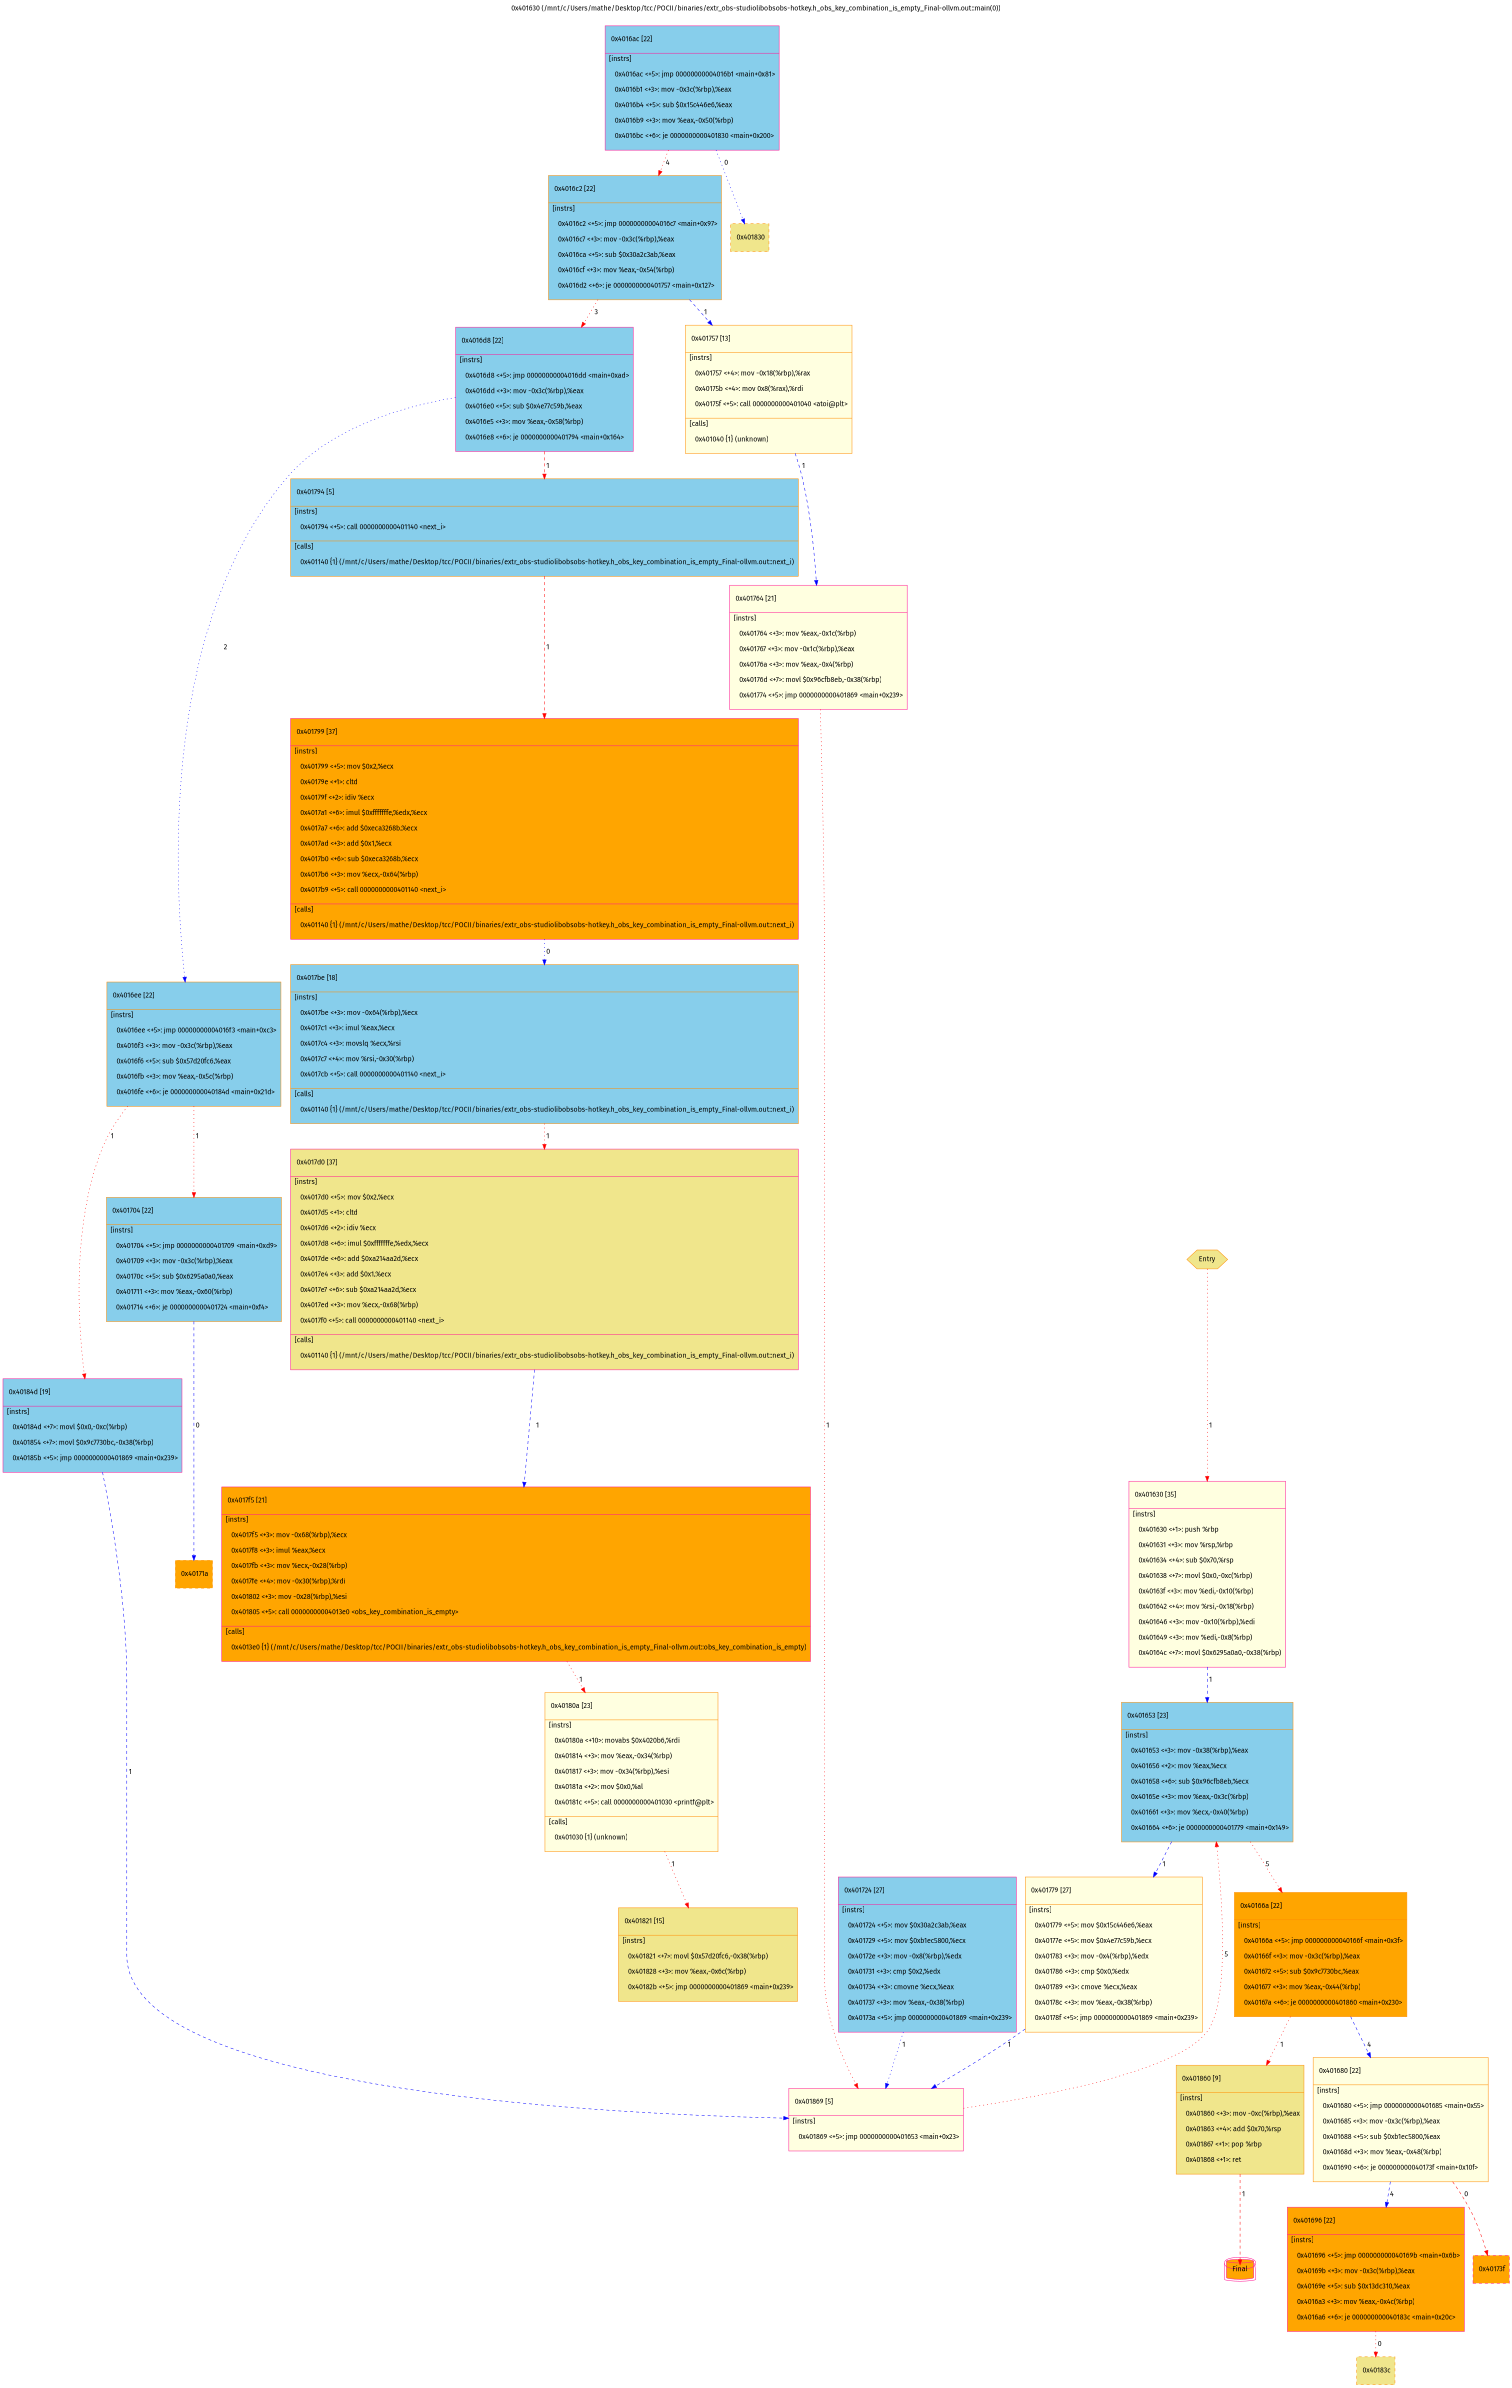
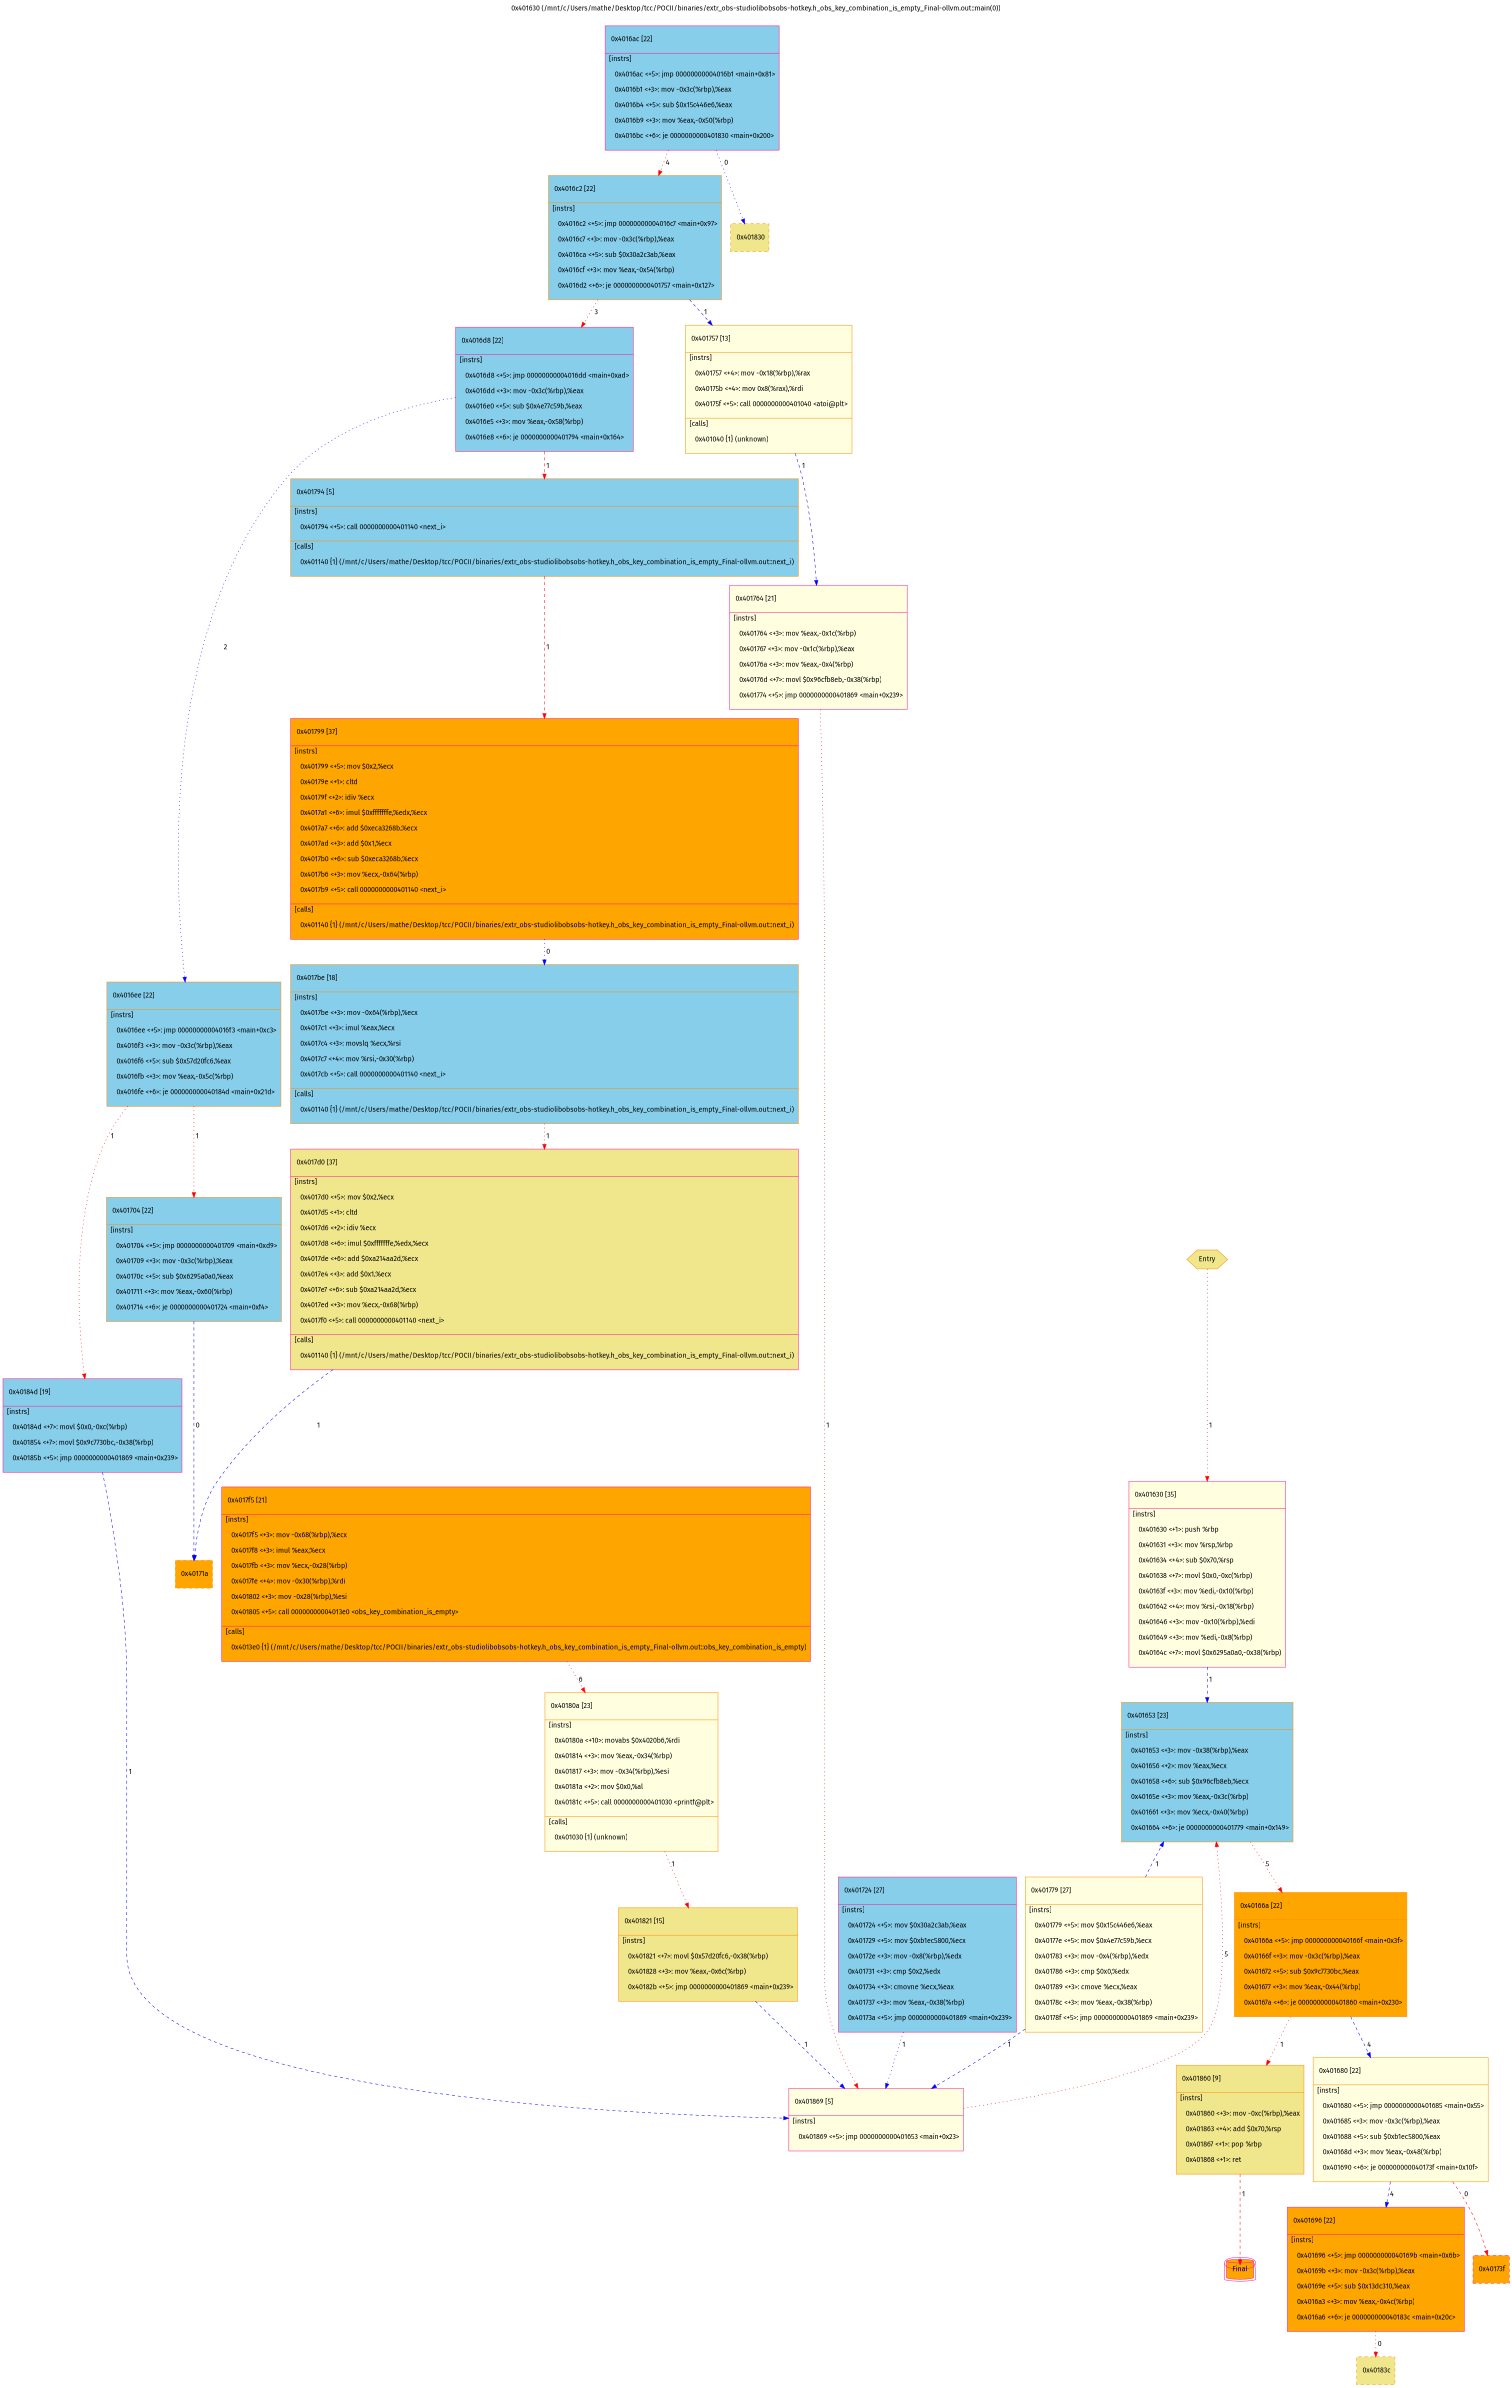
edge "0x4017d0 [37]" -> "0x4017f5 [21]": now "0x4017d0 [37]" -> "0x40171a"
edge "0x4017f5 [21]" -> "0x40180a [23]": label " 1" -> " 6"
edge "0x401653 [23]" -> "0x401779 [27]": reversed
edge "0x401821 [15]" -> "0x401869 [5]": added, label "1"
